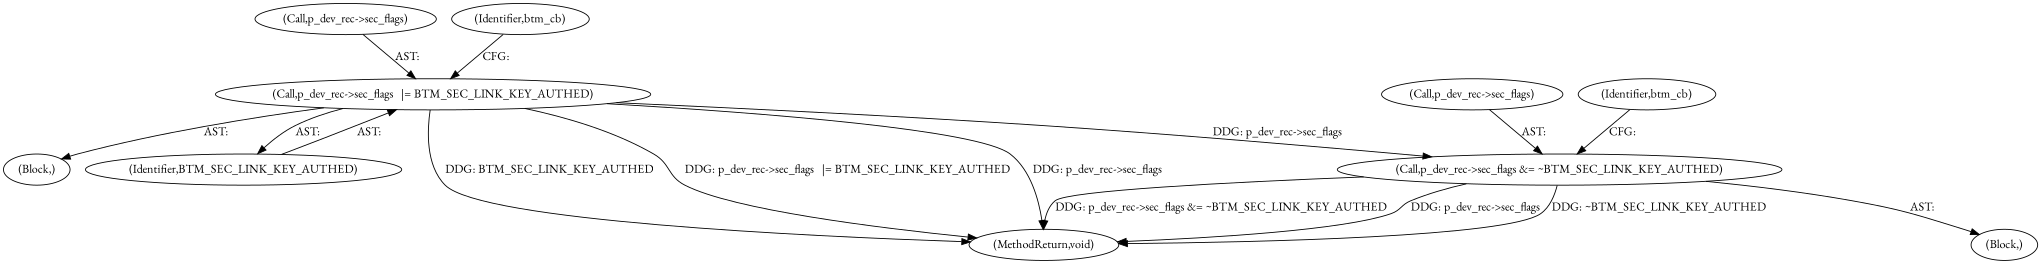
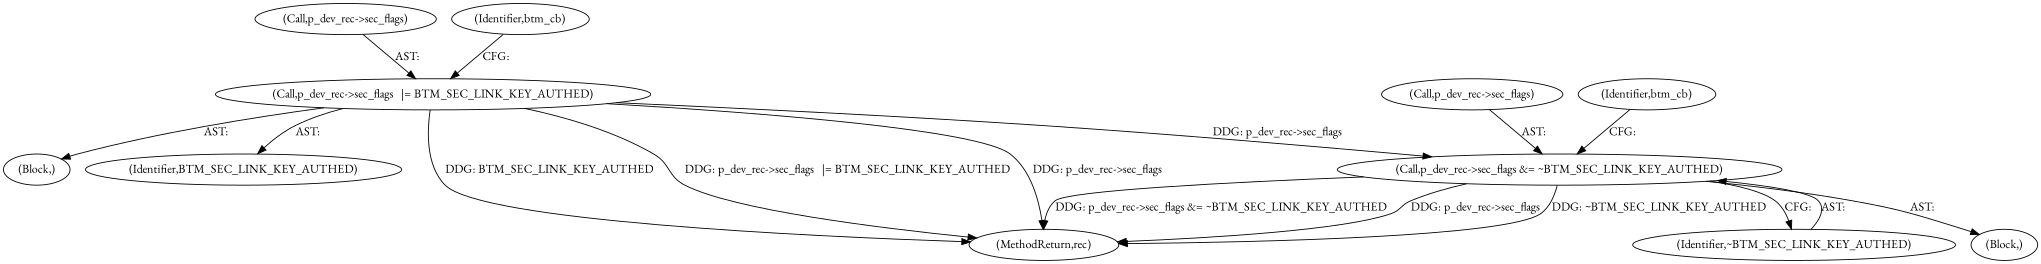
edge "(Identifier,BTM_SEC_LINK_KEY_AUTHED)" -> "(Call,p_dev_rec->sec_flags   |= BTM_SEC_LINK_KEY_AUTHED)": removed, label "AST:"
node "(MethodReturn,void)": label "(MethodReturn,void)" -> "(MethodReturn,rec)"
node "(Identifier,~BTM_SEC_LINK_KEY_AUTHED)": added
